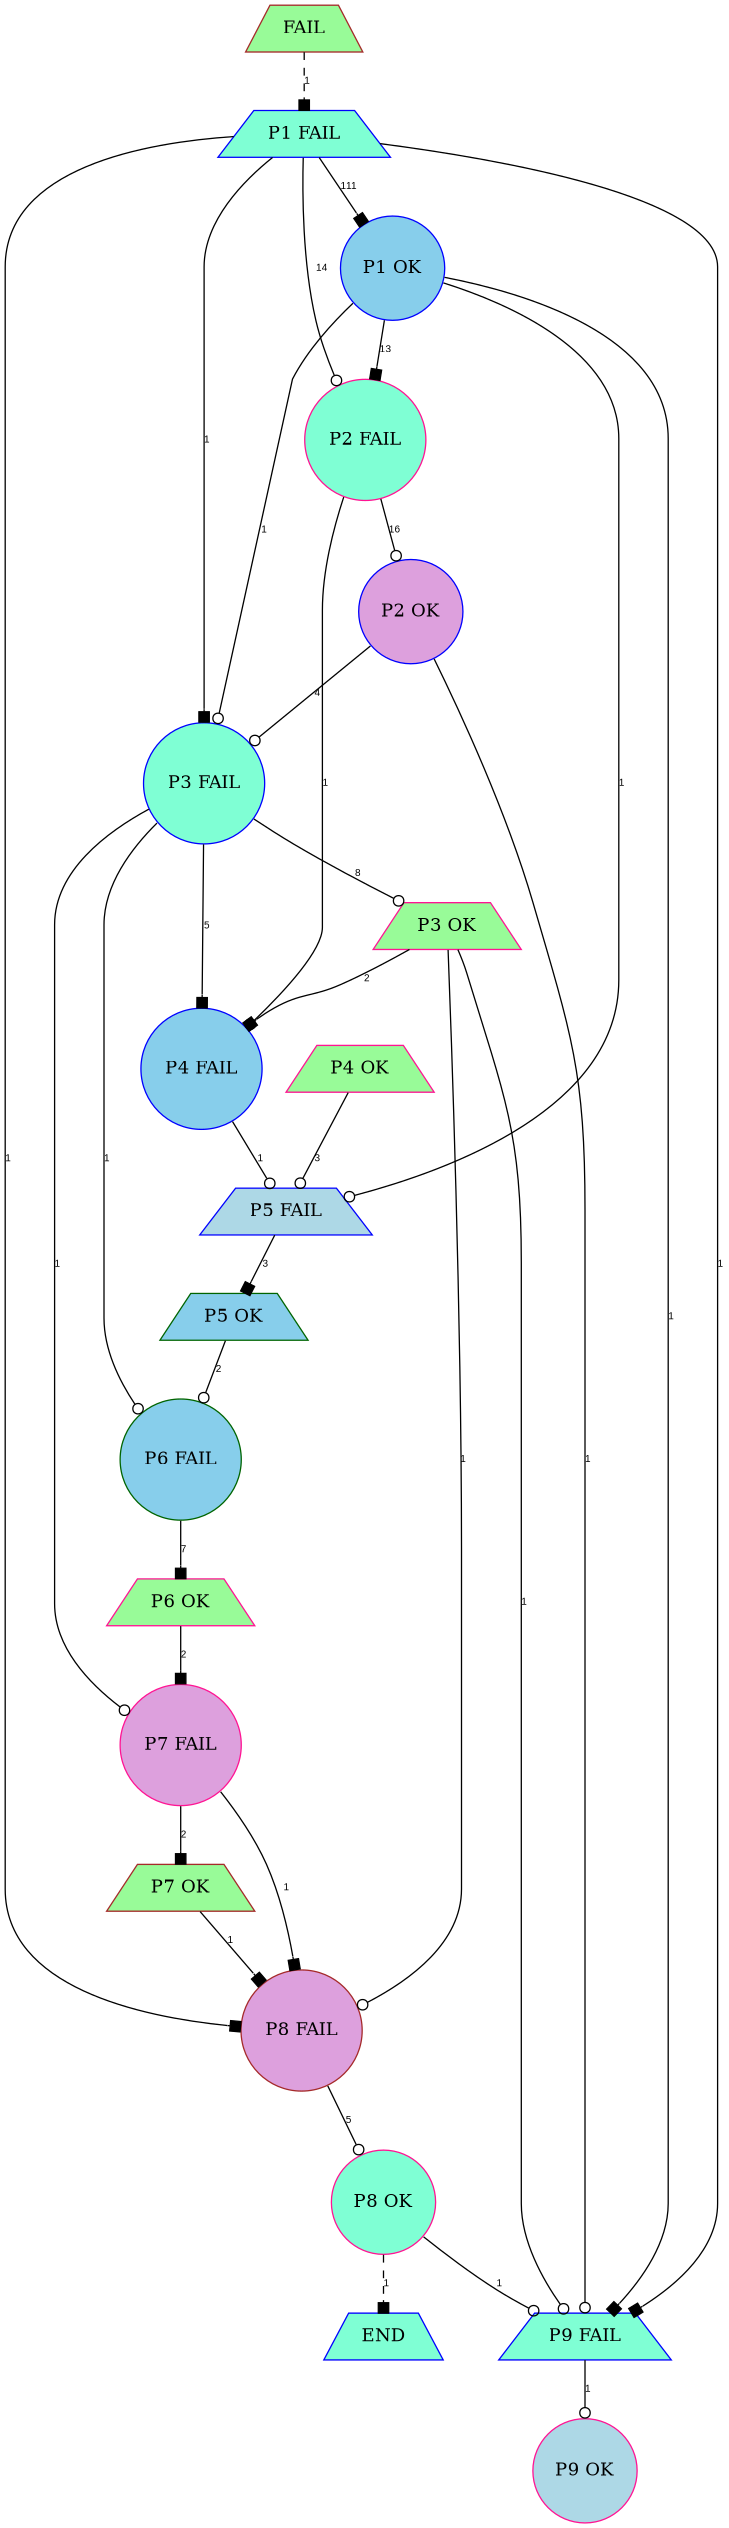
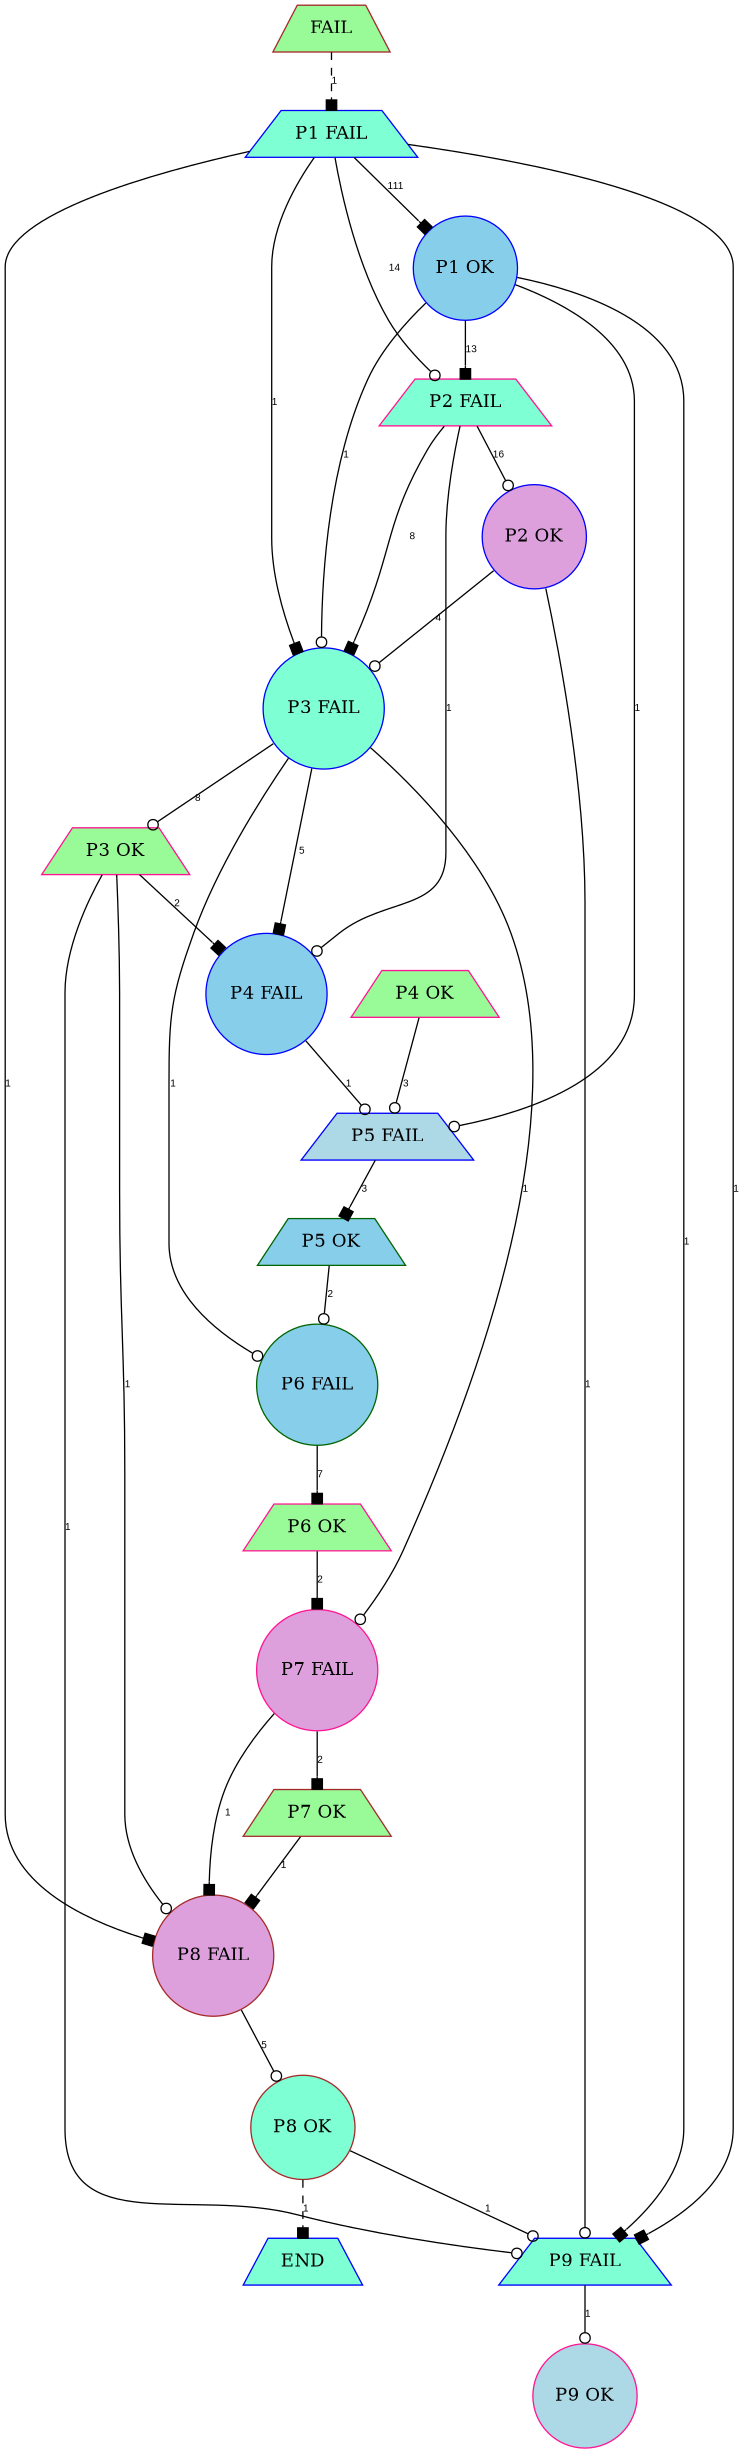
node "P2 FAIL": shape circle -> trapezium
edge "P2 FAIL" -> "P3 FAIL": added, label "8"
node "P8 OK": color deeppink -> brown
